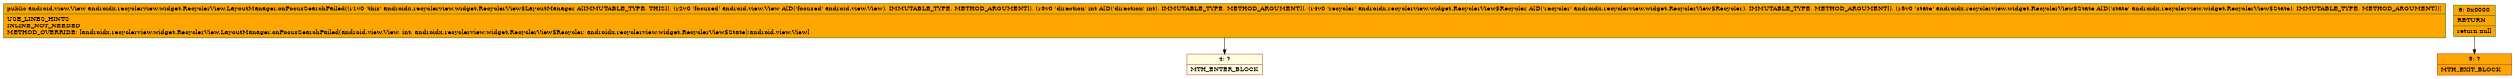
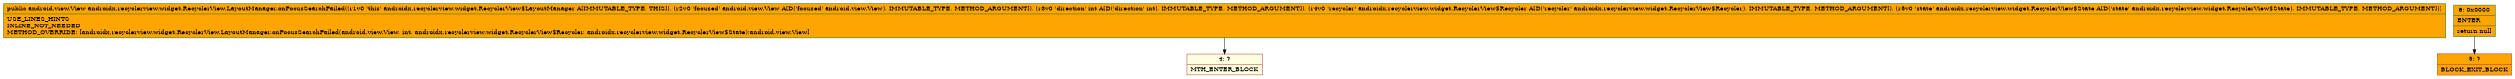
node "6: 0x0000": text "RETURN" -> "ENTER"
node "5: ?": text "MTH_EXIT_BLOCK" -> "BLOCK_EXIT_BLOCK"
